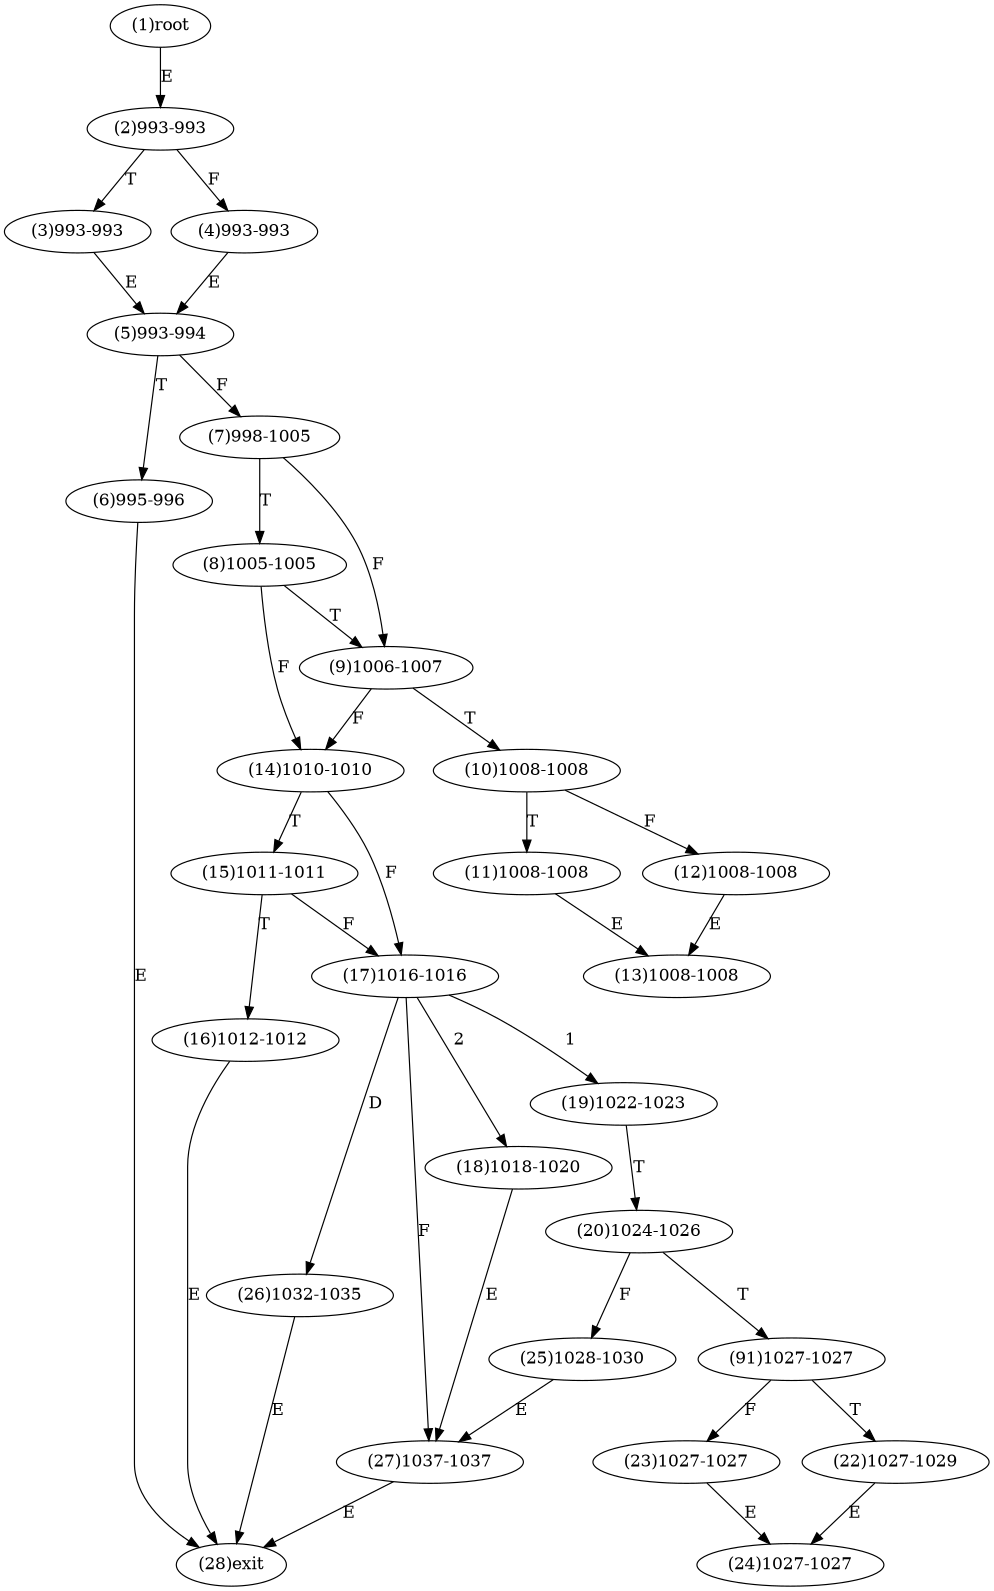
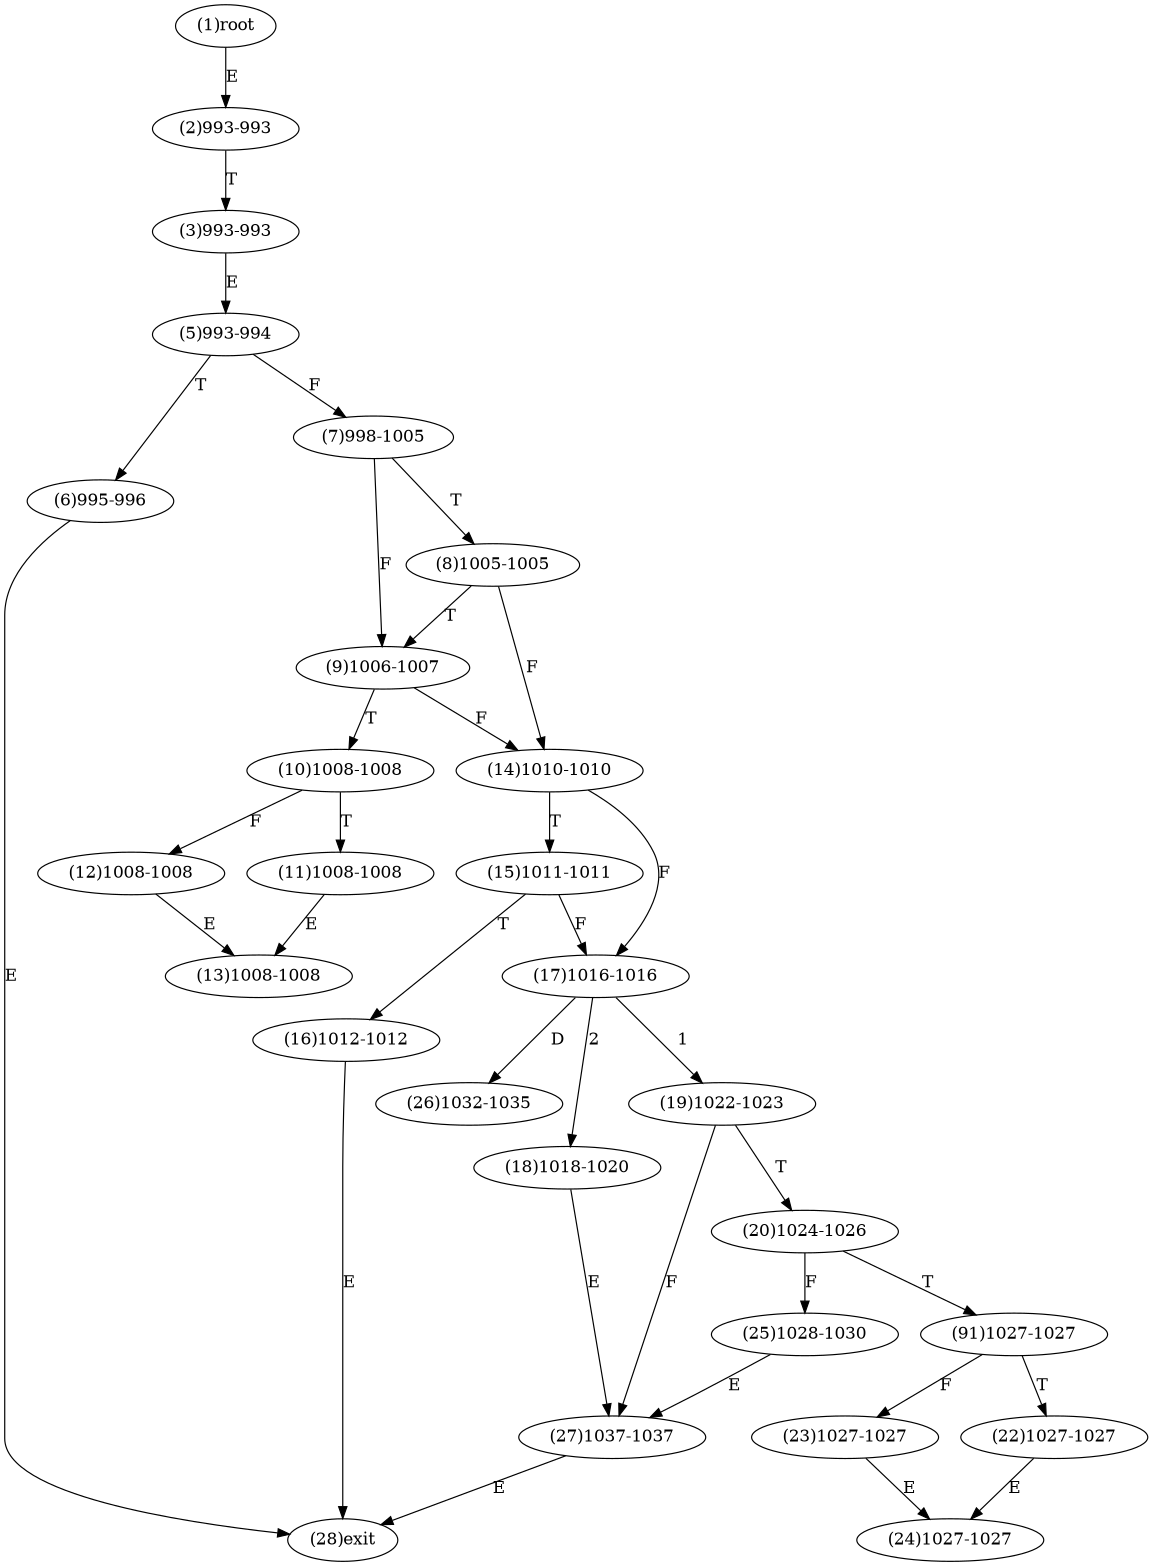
node "(4)993-993": removed
edge "(17)1016-1016" -> "(27)1037-1037": now "(19)1022-1023" -> "(27)1037-1037"
edge "(26)1032-1035" -> "(28)exit": removed, label "E"
node "(22)1027-1029": label "(22)1027-1029" -> "(22)1027-1027"
